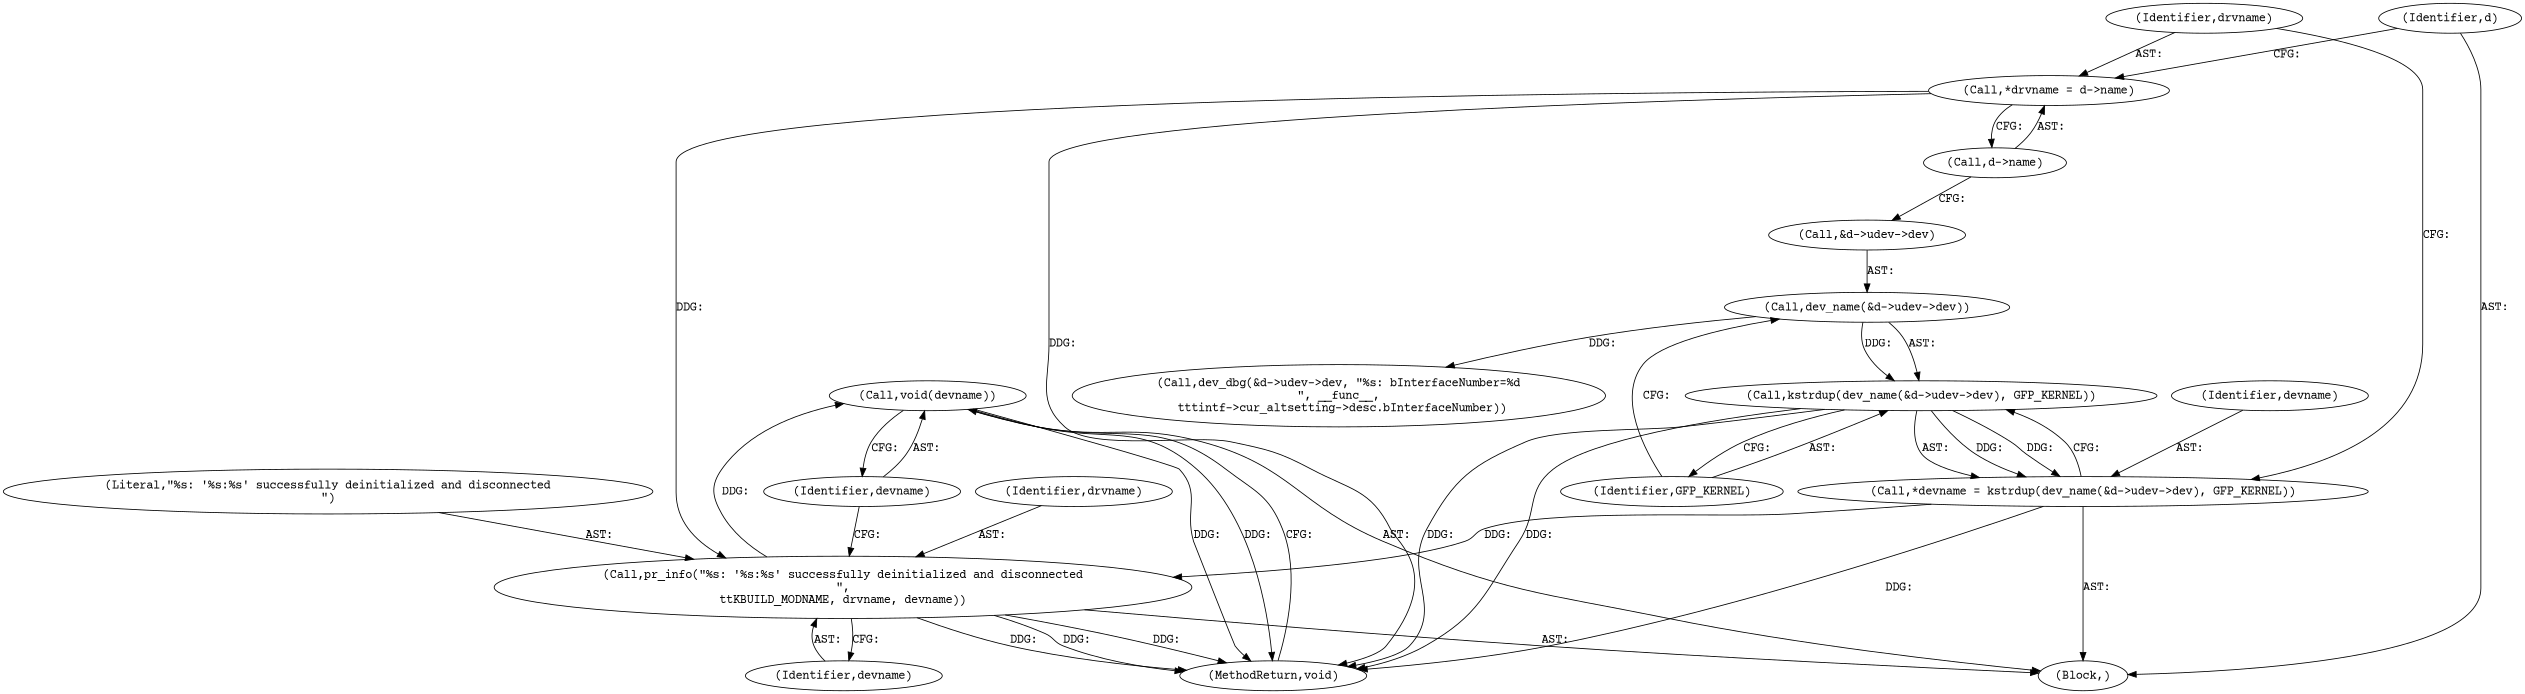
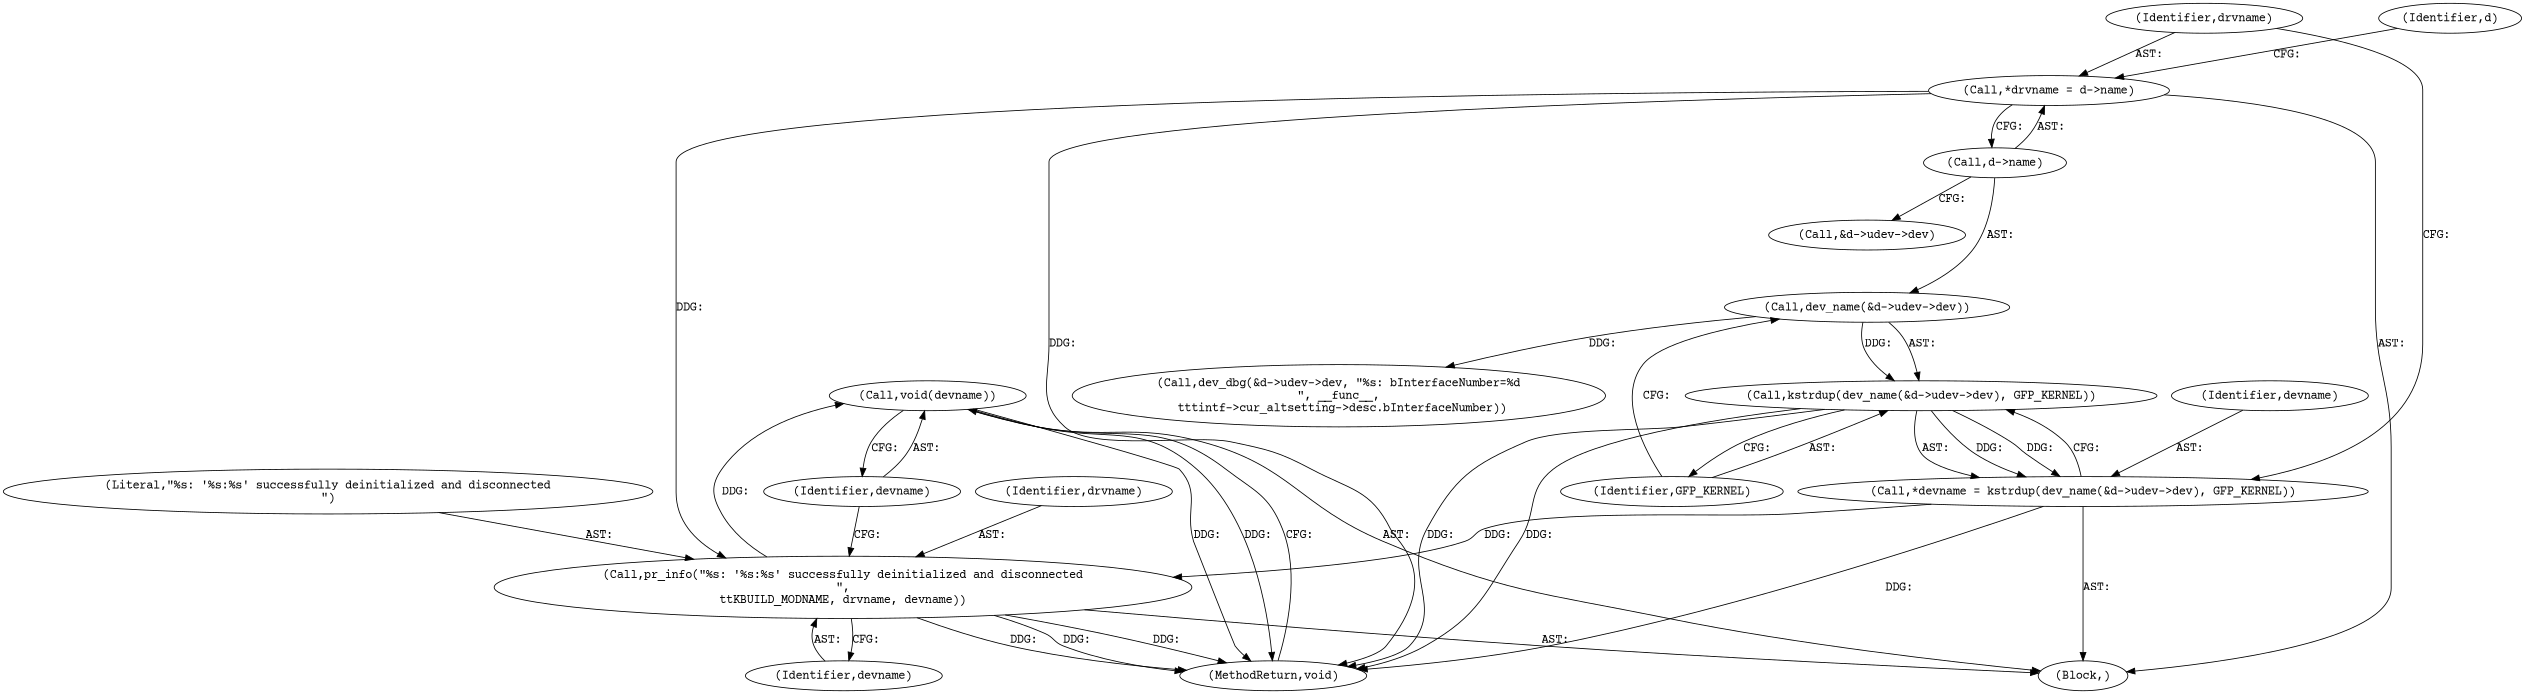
edge "(Call,&d->udev->dev)" -> "(Call,dev_name(&d->udev->dev))": now "(Call,d->name)" -> "(Call,dev_name(&d->udev->dev))"
edge "(Identifier,d)" -> "(Block,)": now "(Call,*drvname = d->name)" -> "(Block,)"
